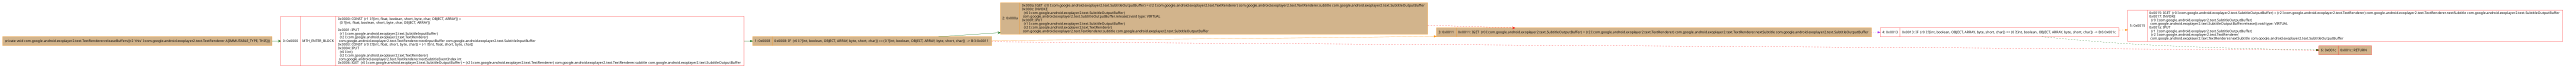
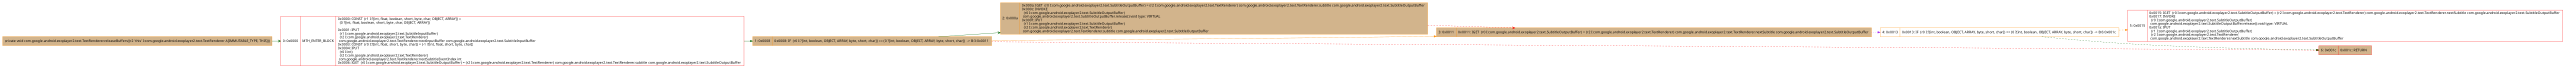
node "4: 0x0013": color red -> darkorange
